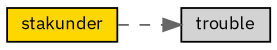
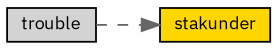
edge "stakunder" -> "trouble": reversed
